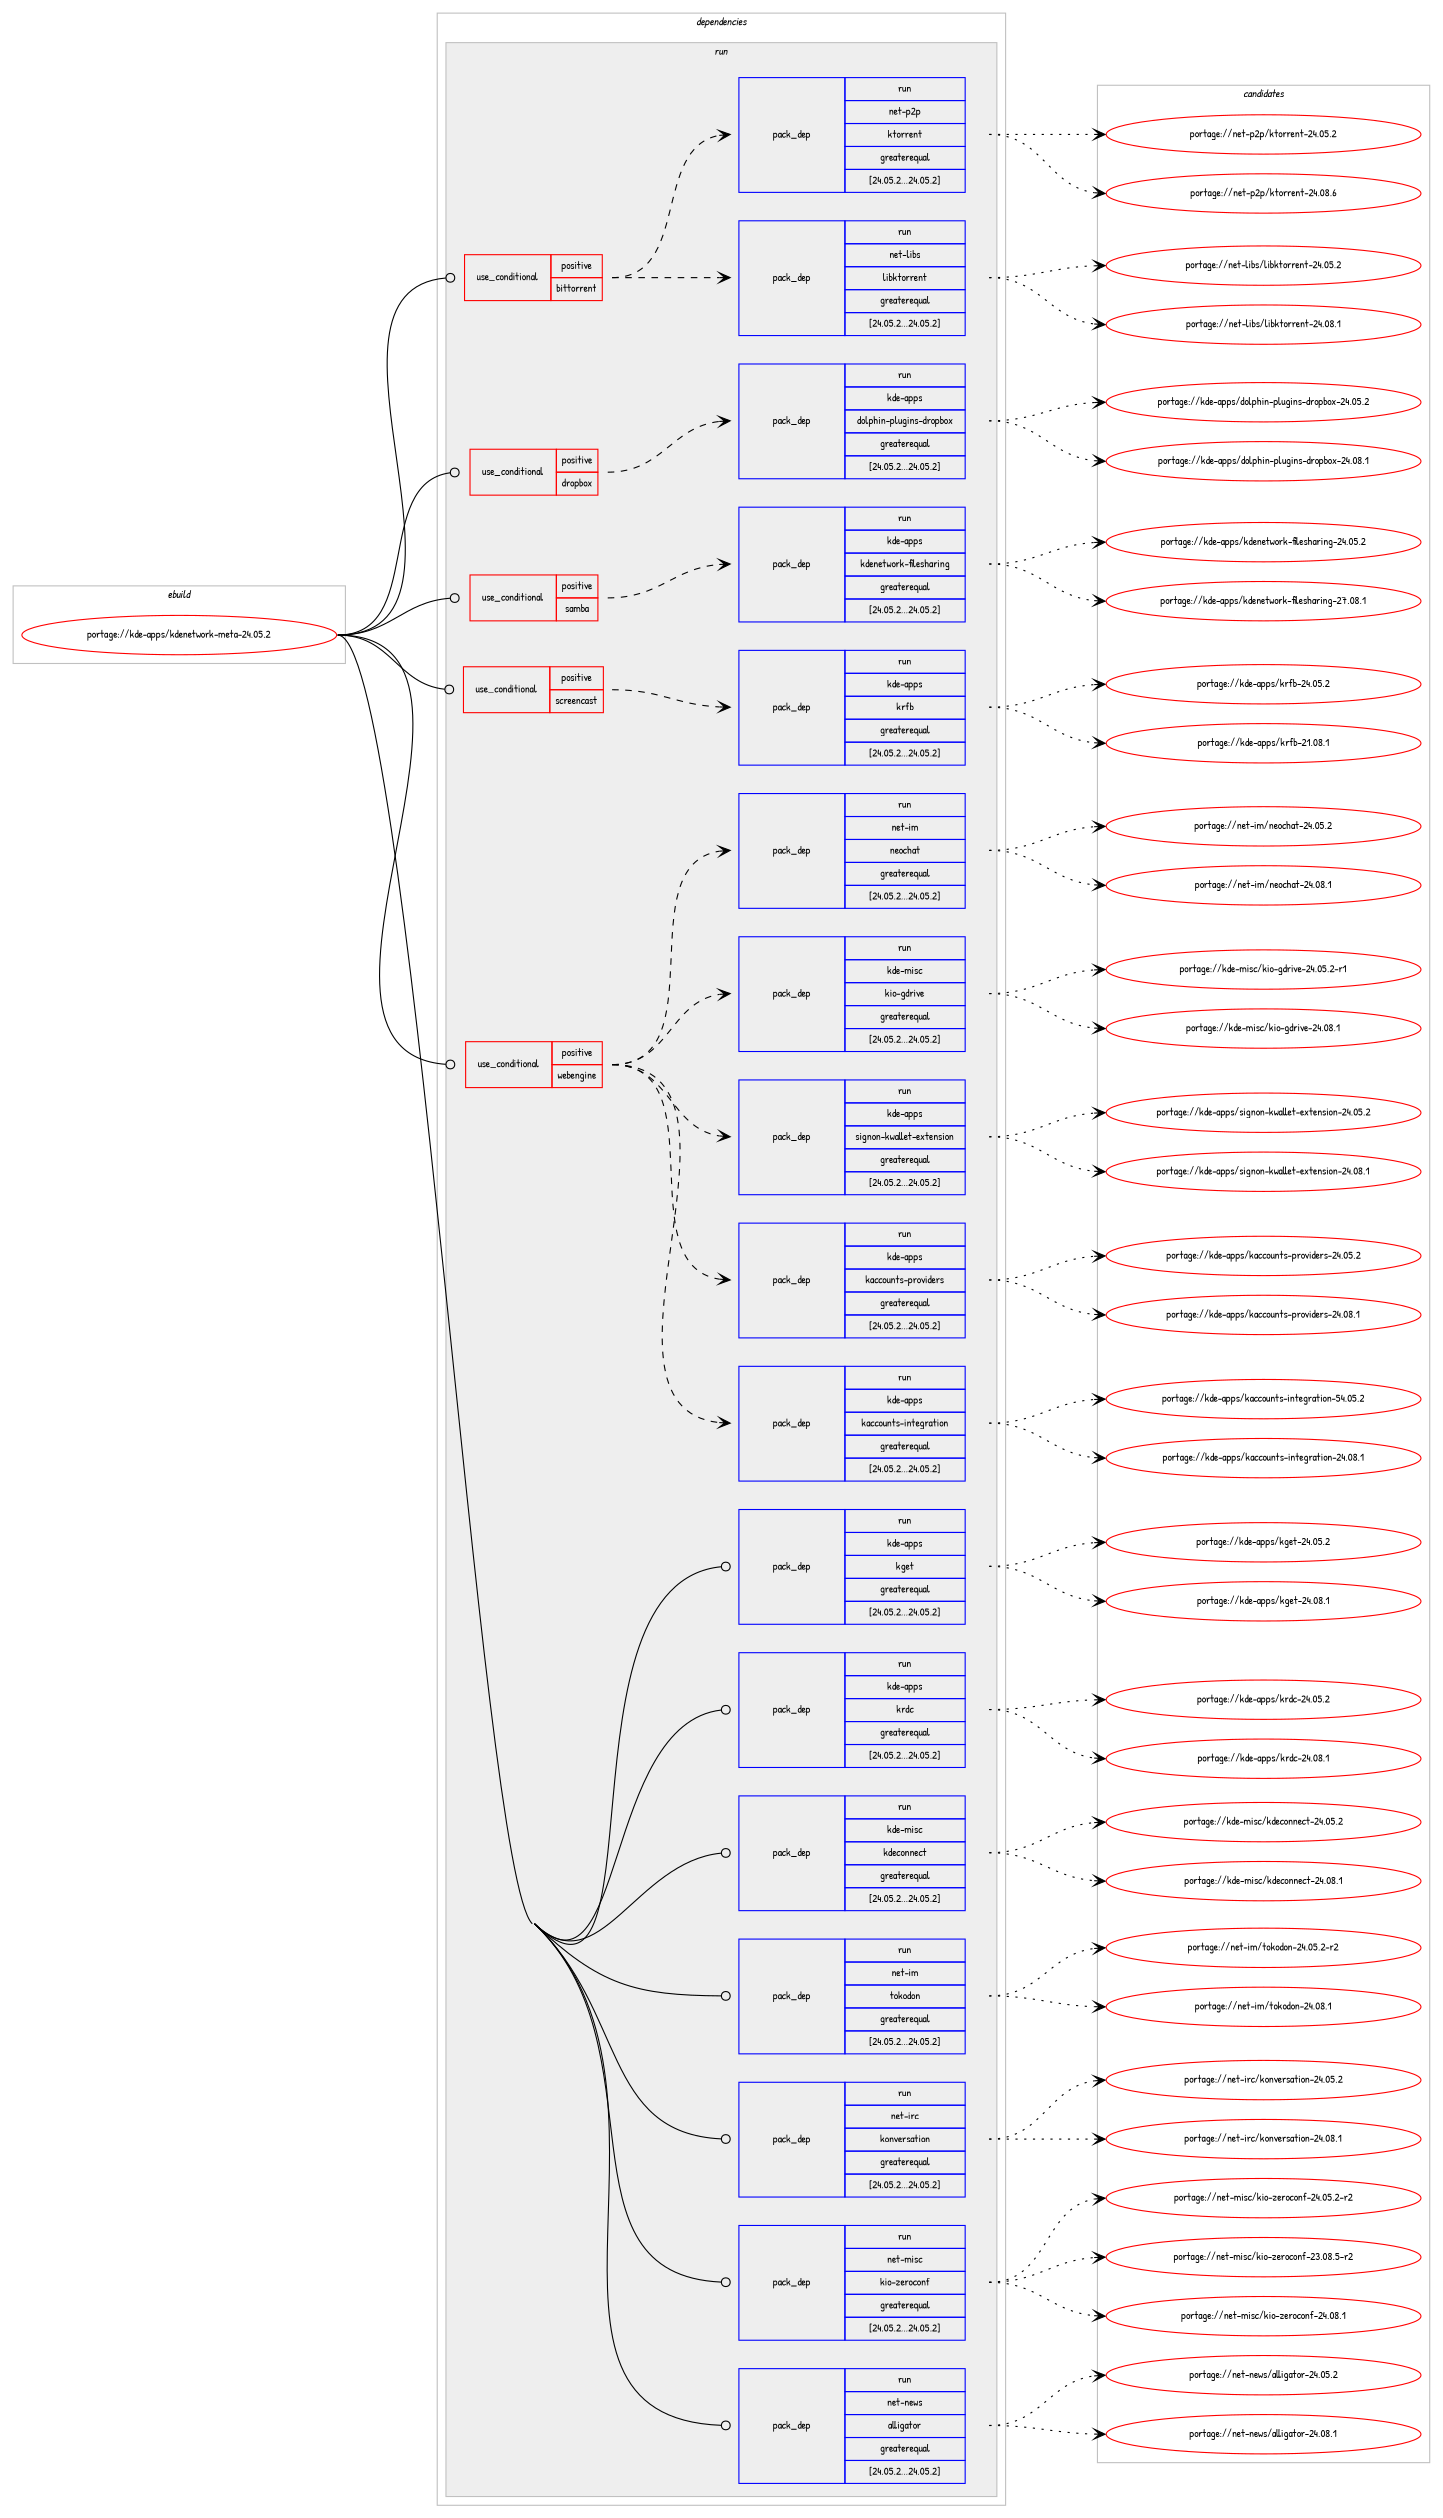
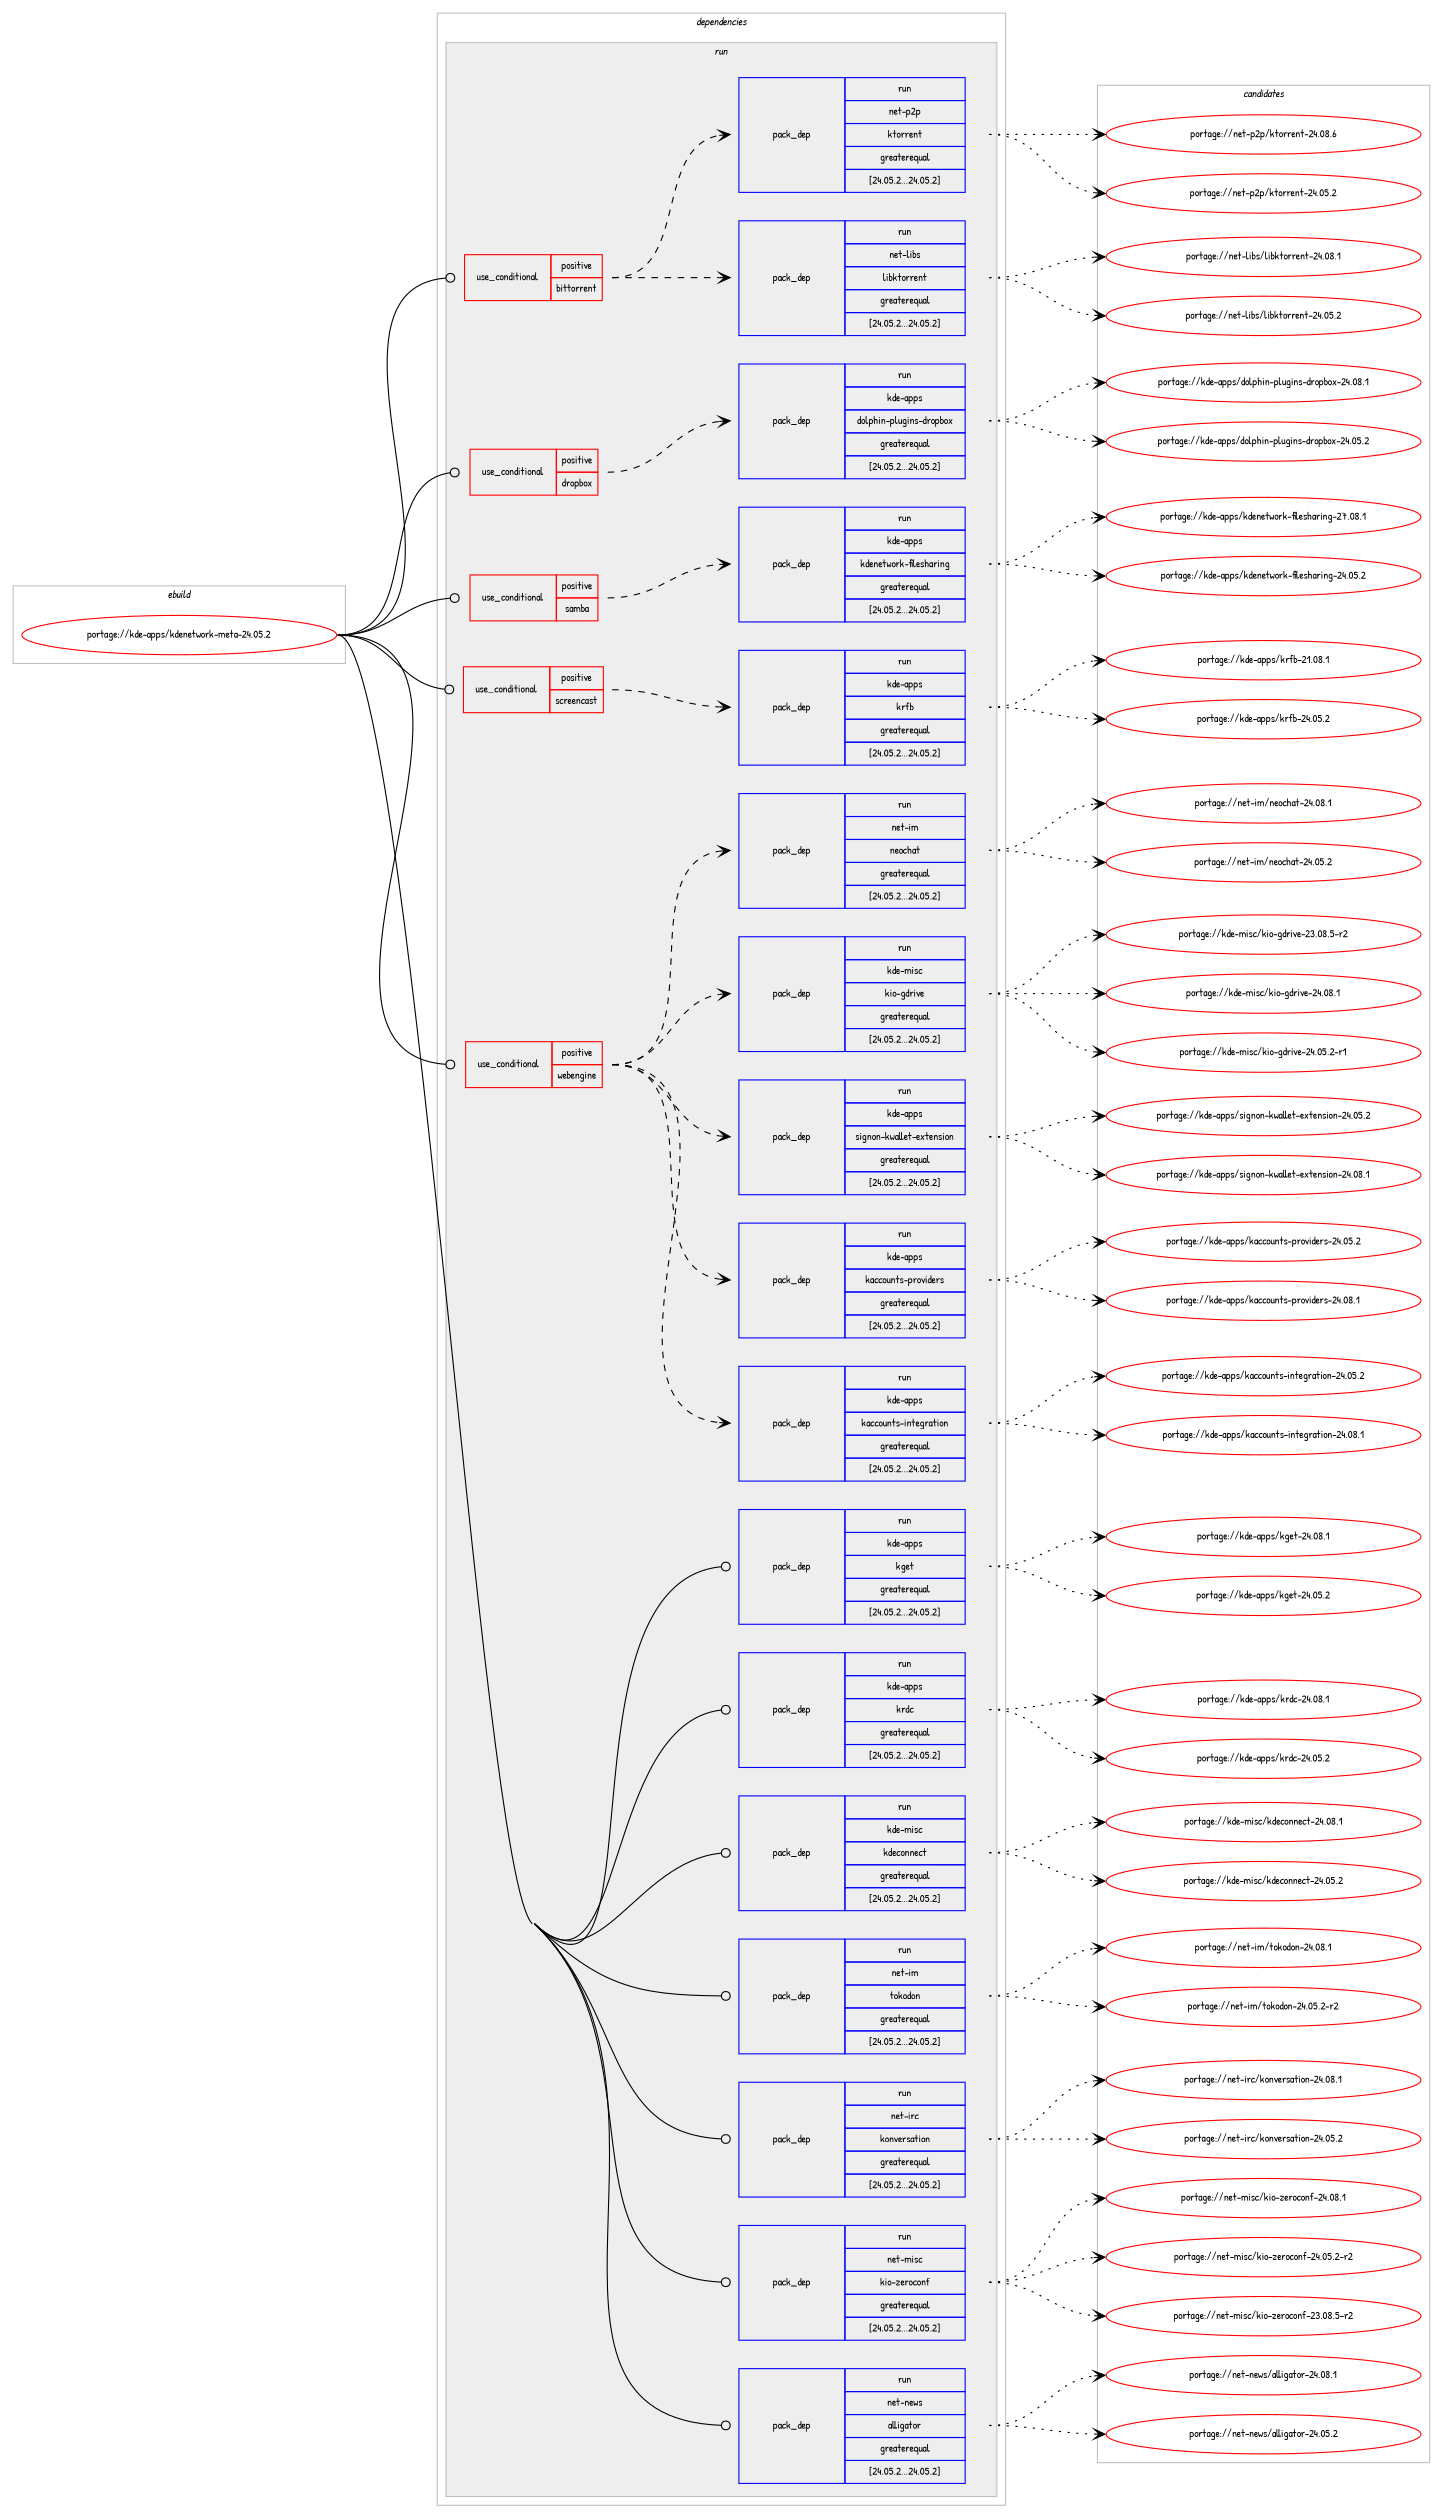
node "portage://kde-misc/kio-gdrive-23.08.5-r2": added
node "portage://kde-apps/kaccounts-integration-54.05.2": label "portage://kde-apps/kaccounts-integration-54.05.2" -> "portage://kde-apps/kaccounts-integration-24.05.2"
